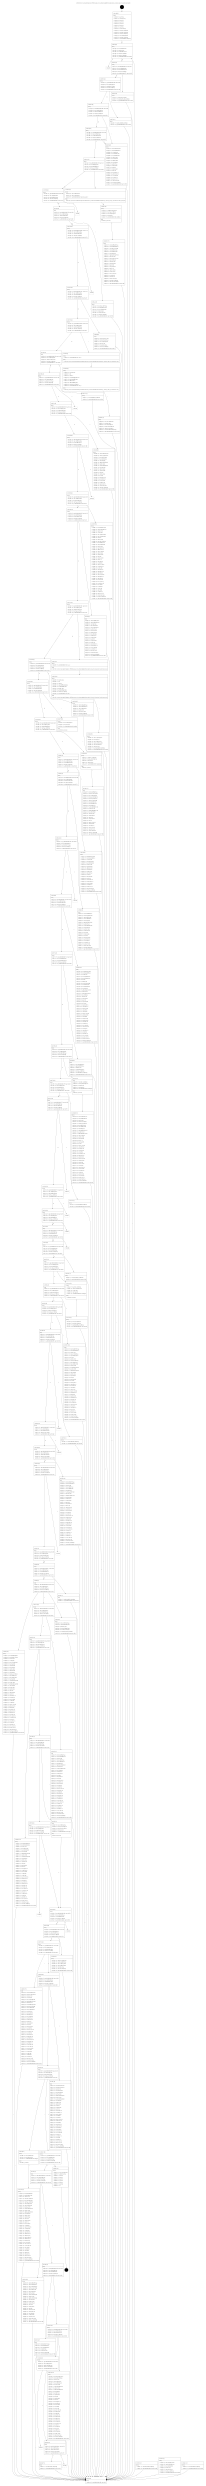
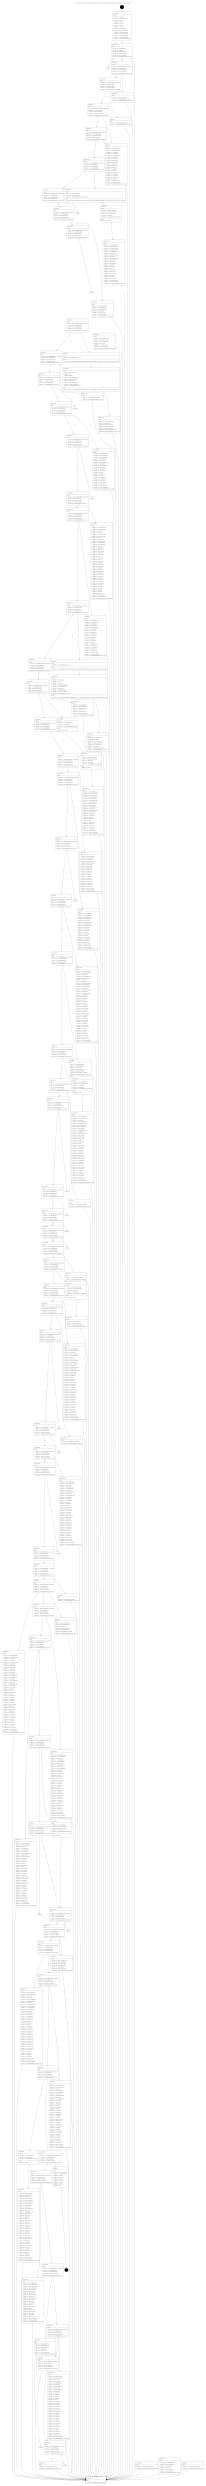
node "0x40155c [28]": removed
